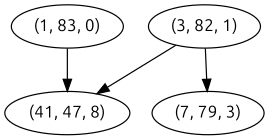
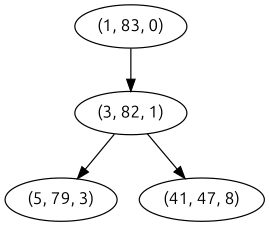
edge "(1, 83, 0)" -> "(41, 47, 8)": now "(1, 83, 0)" -> "(3, 82, 1)"
node "(7, 79, 3)": label "(7, 79, 3)" -> "(5, 79, 3)"
